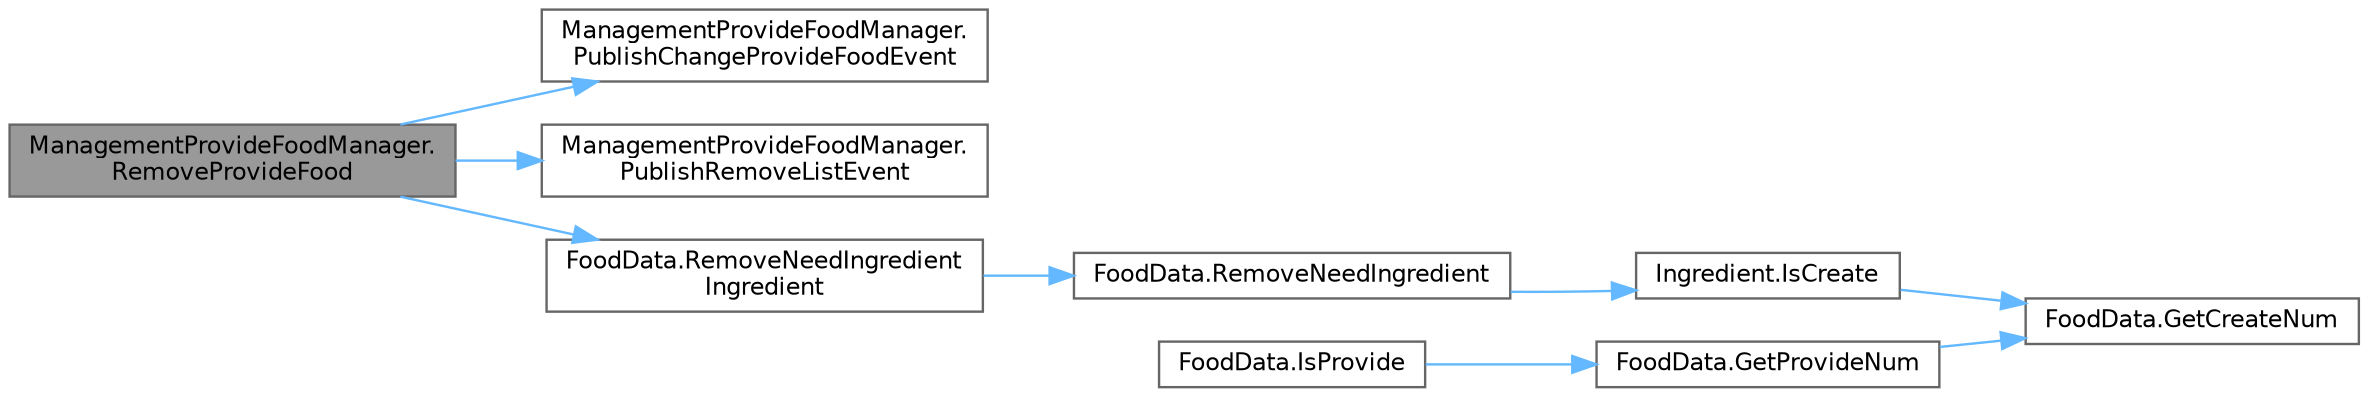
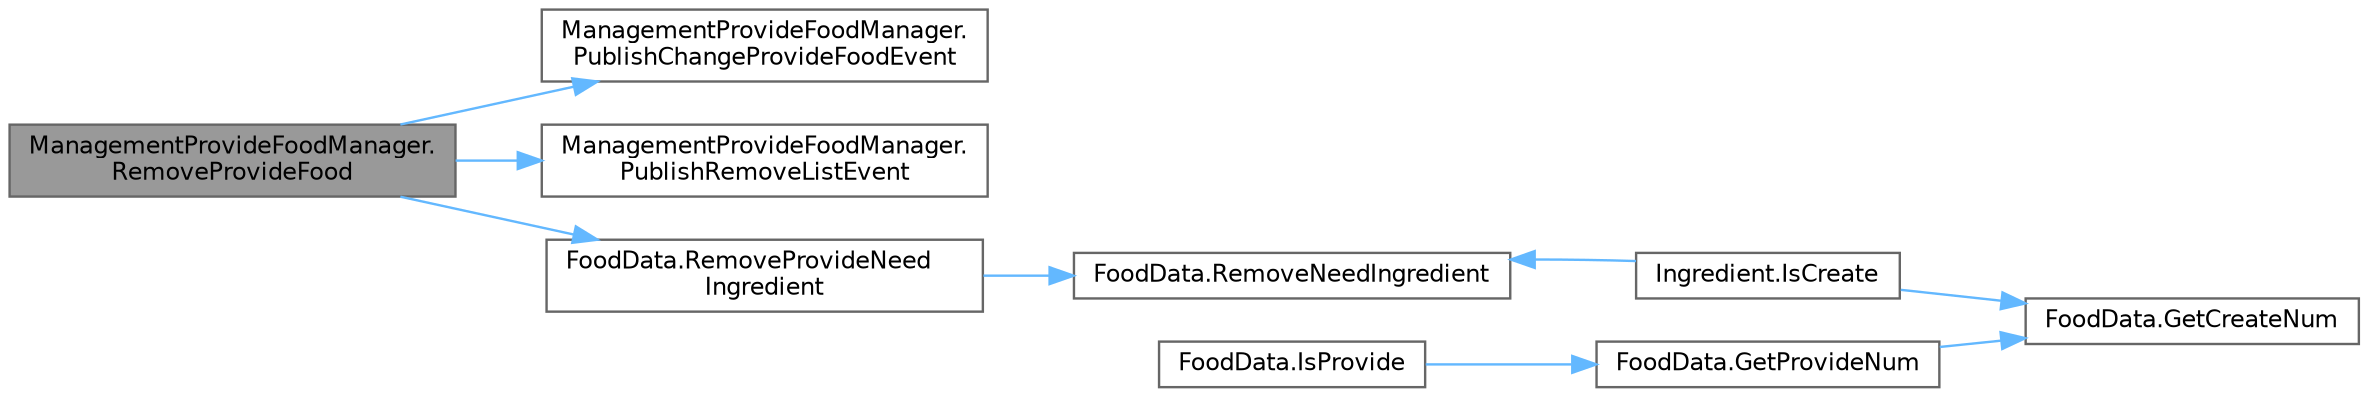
node "FoodData.RemoveNeedIngredient Ingredient": label "FoodData.RemoveNeedIngredient Ingredient" -> "FoodData.RemoveProvideNeed Ingredient"
edge "FoodData.RemoveNeedIngredient" -> "Ingredient.IsCreate": reversed
